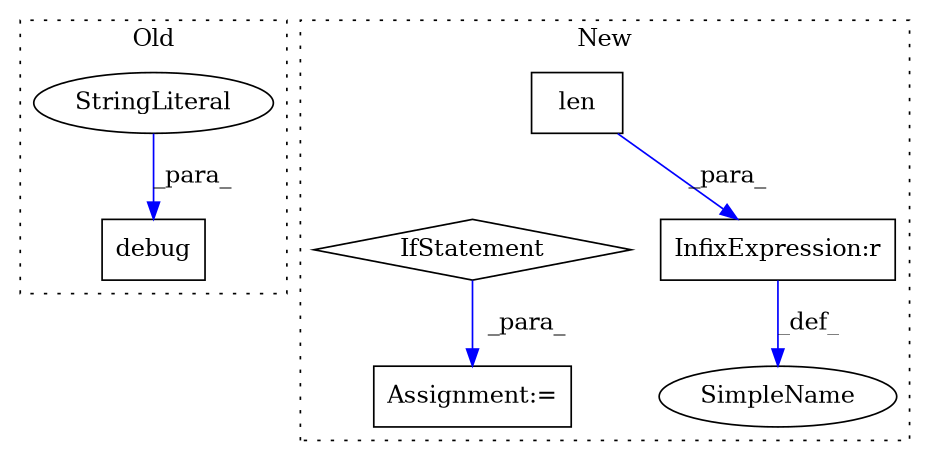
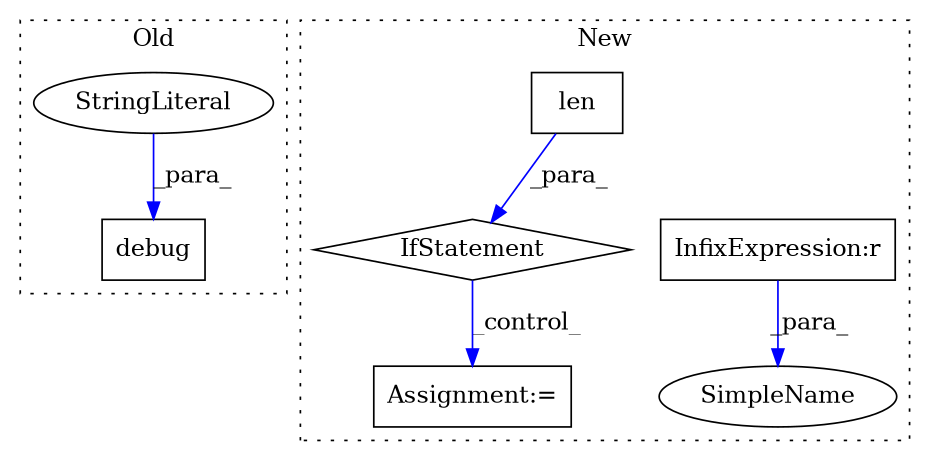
edge "len" -> "InfixExpression:r": now "len" -> "IfStatement"
edge "IfStatement" -> "Assignment:=": label "_para_" -> "_control_"
edge "InfixExpression:r" -> "SimpleName": label "_def_" -> "_para_"
